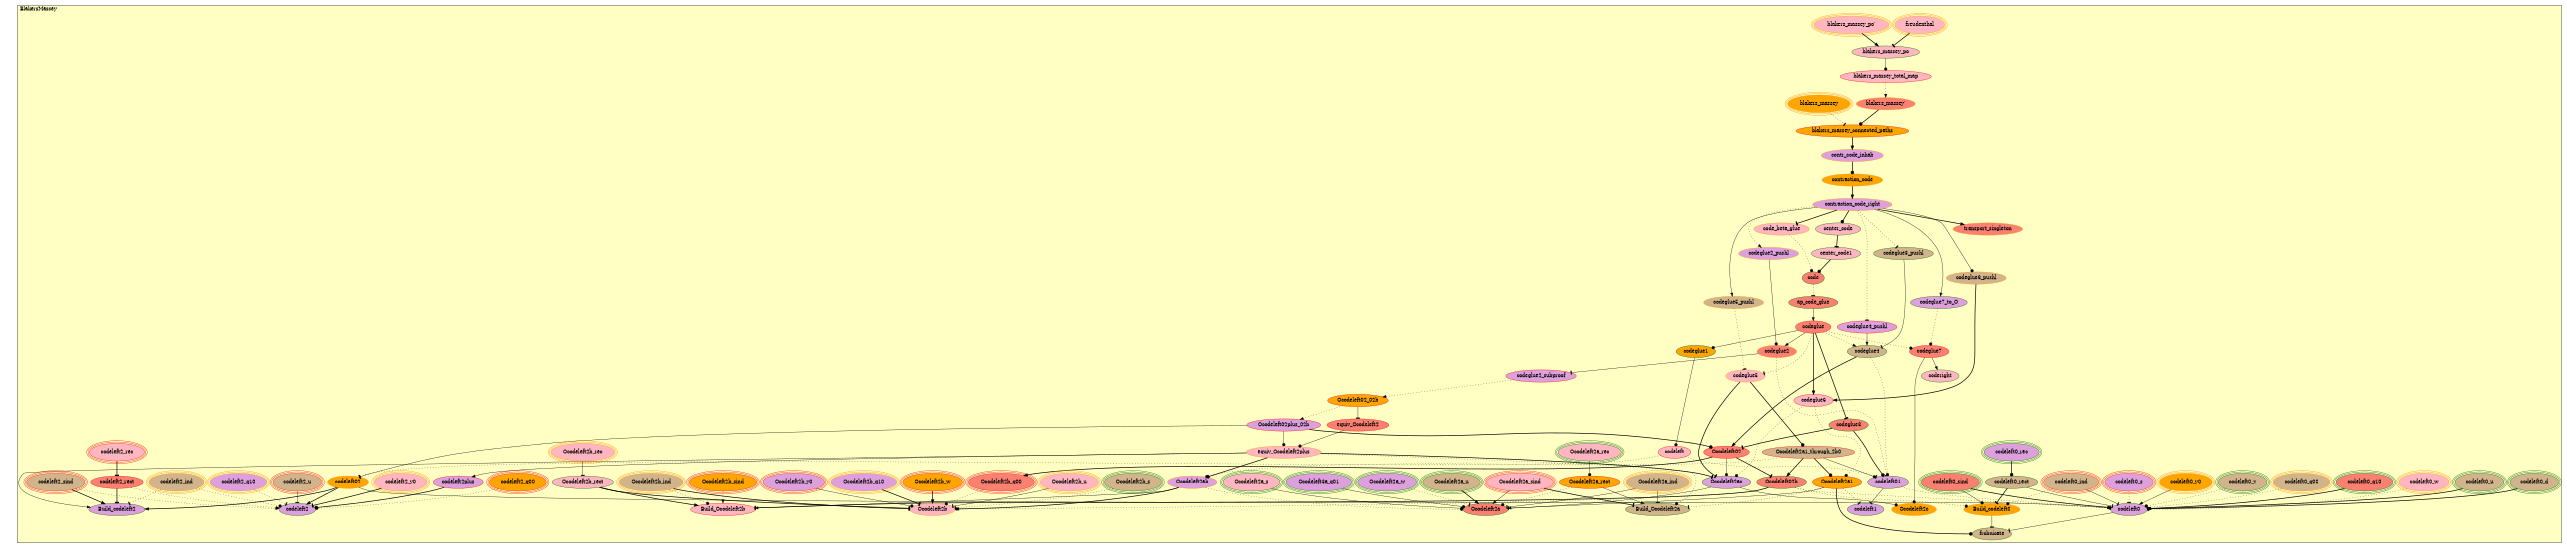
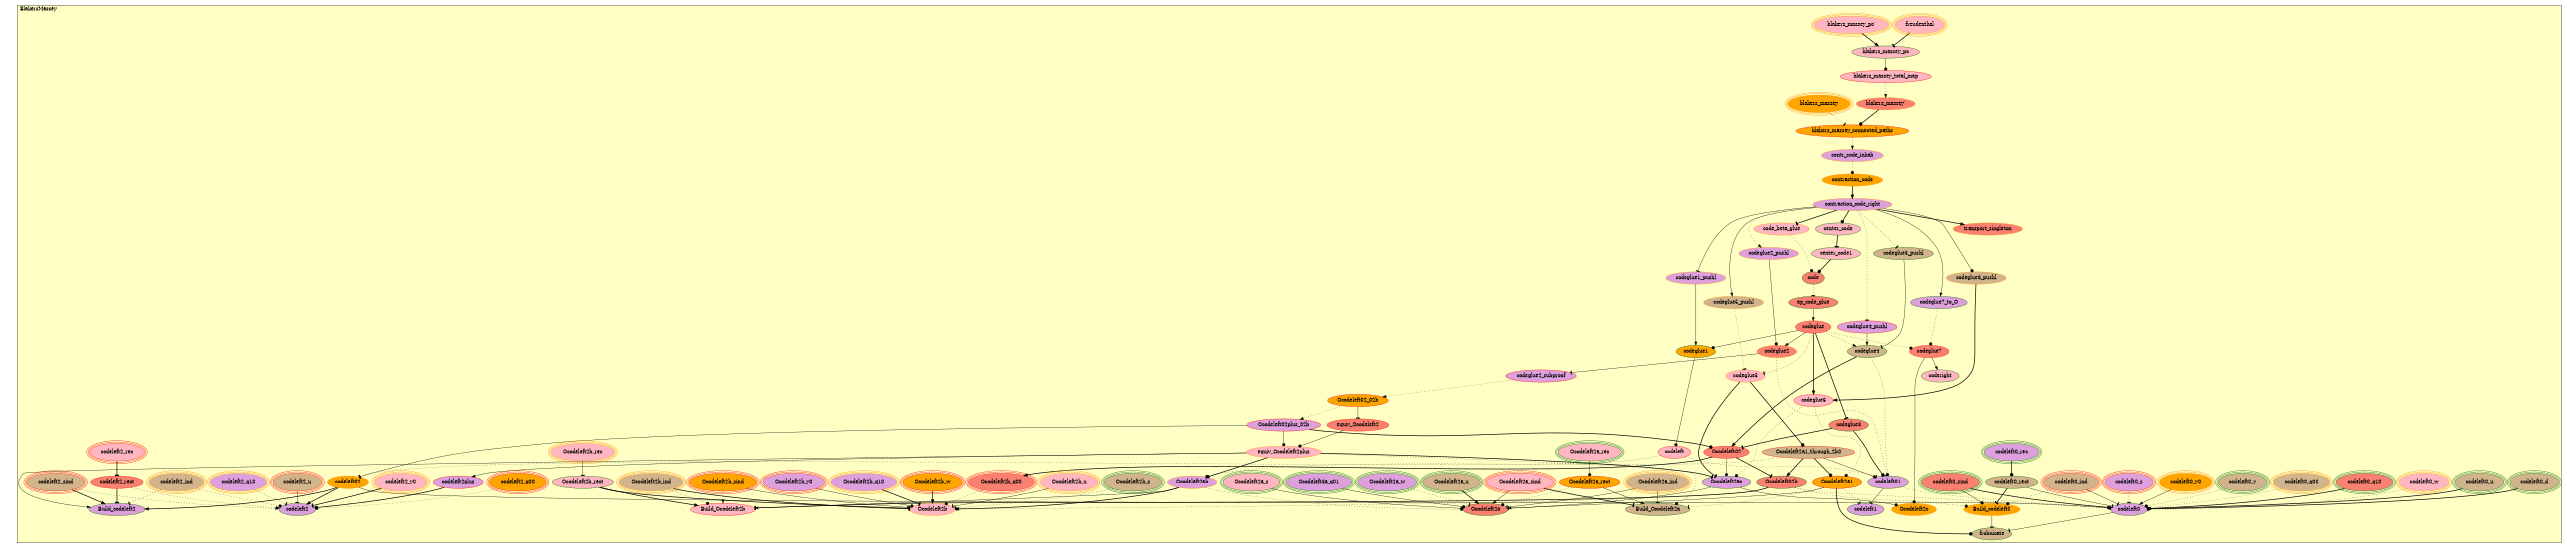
edge "blakers_massey_connected_paths" -> "contr_code_inhab": style bold -> dotted
edge "contr_code_inhab" -> "contraction_code": style bold -> dotted
node "codeglue1_pushl": added
edge "Ocodeleft2b_sind" -> "Ocodeleft2b": added
